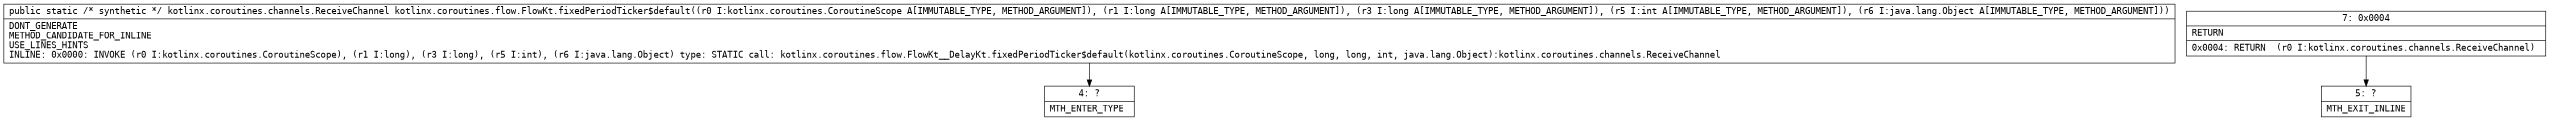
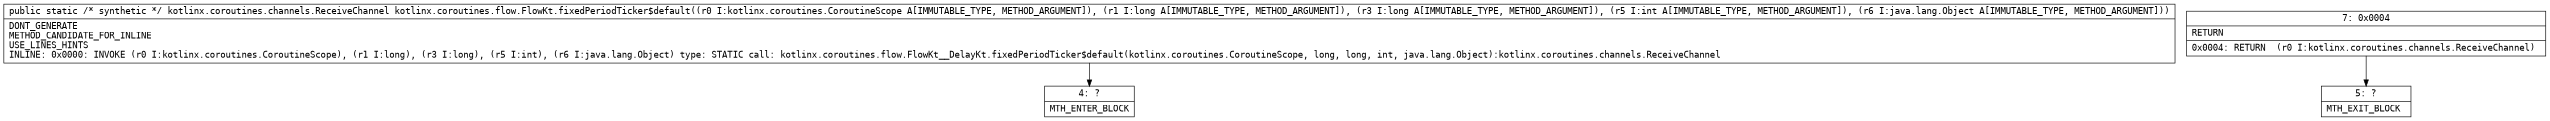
node "4: ?": text "MTH_ENTER_TYPE" -> "MTH_ENTER_BLOCK"
node "5: ?": text "MTH_EXIT_INLINE" -> "MTH_EXIT_BLOCK"
